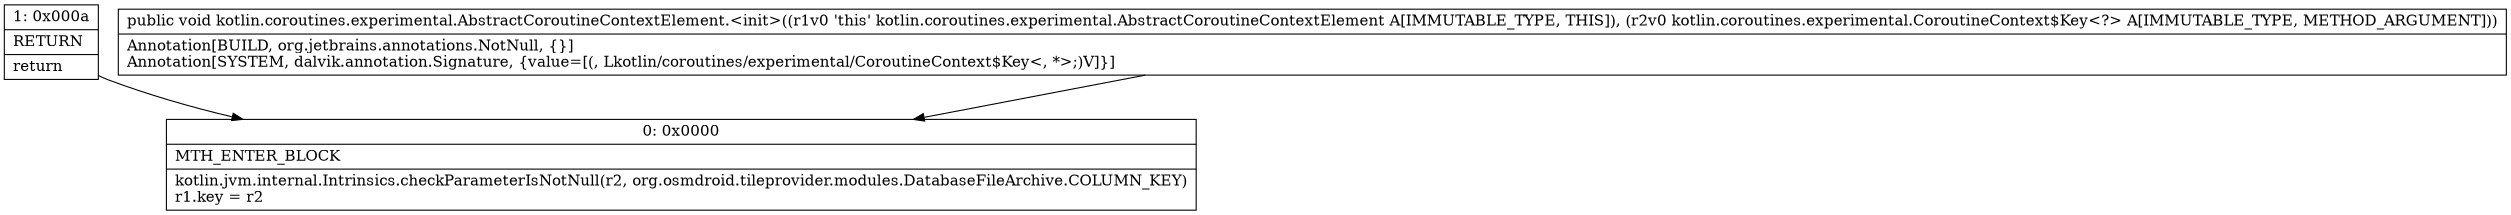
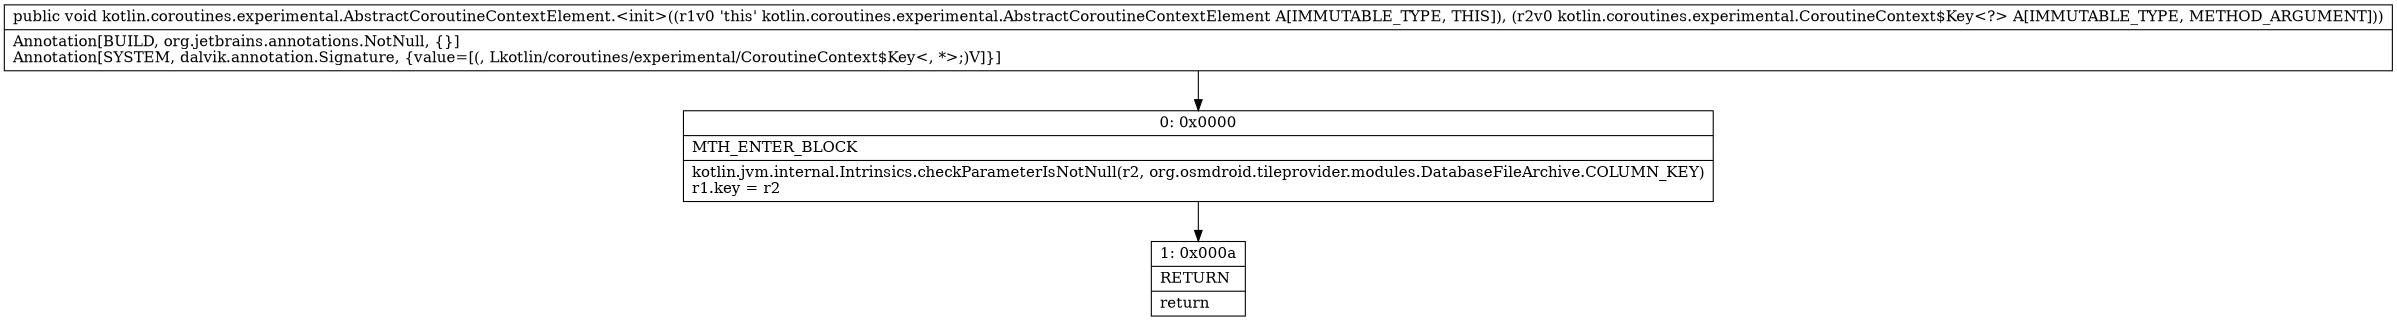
edge "1: 0x000a" -> "0: 0x0000": reversed
